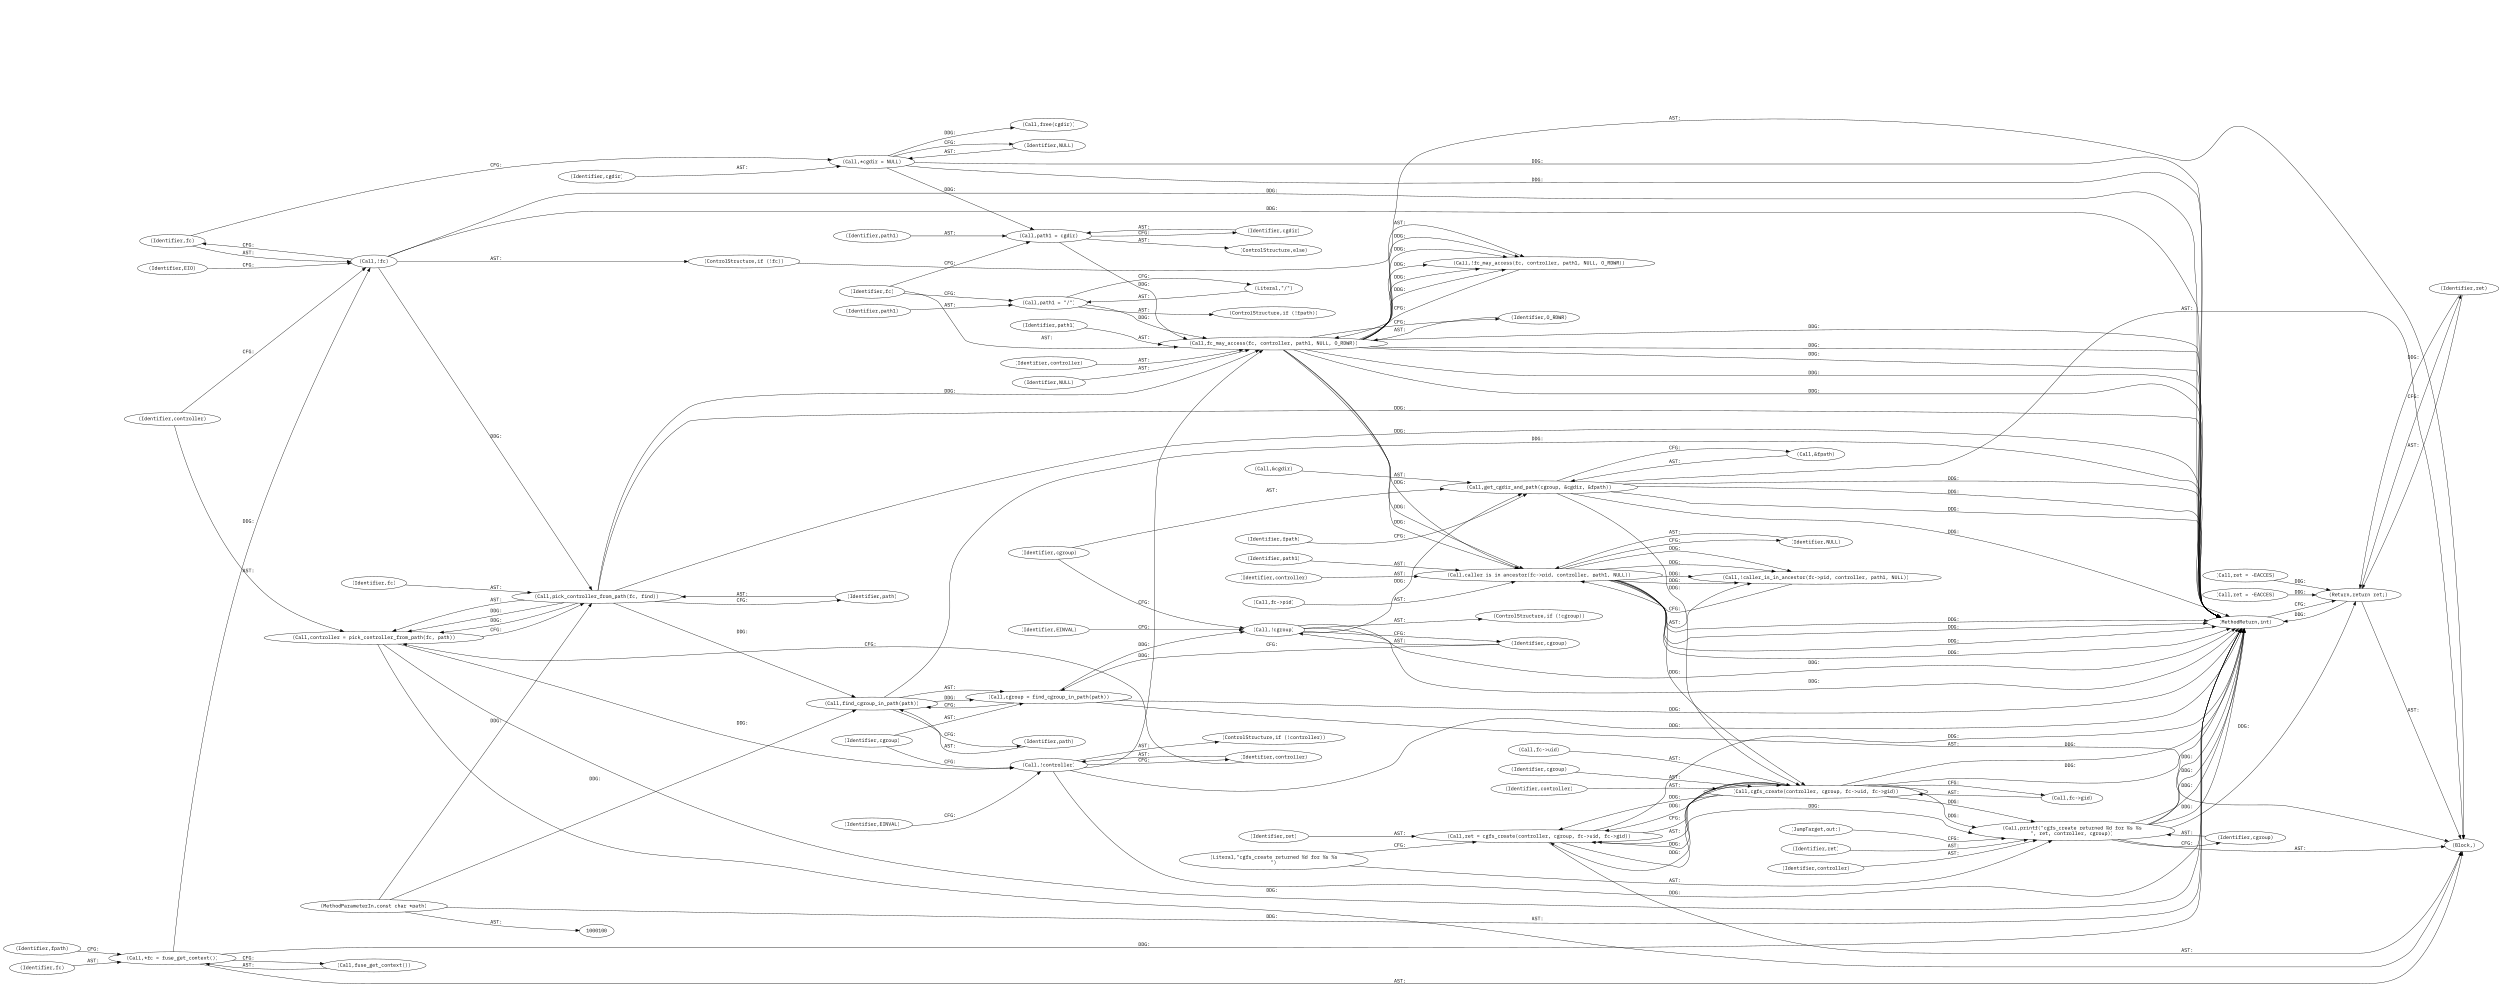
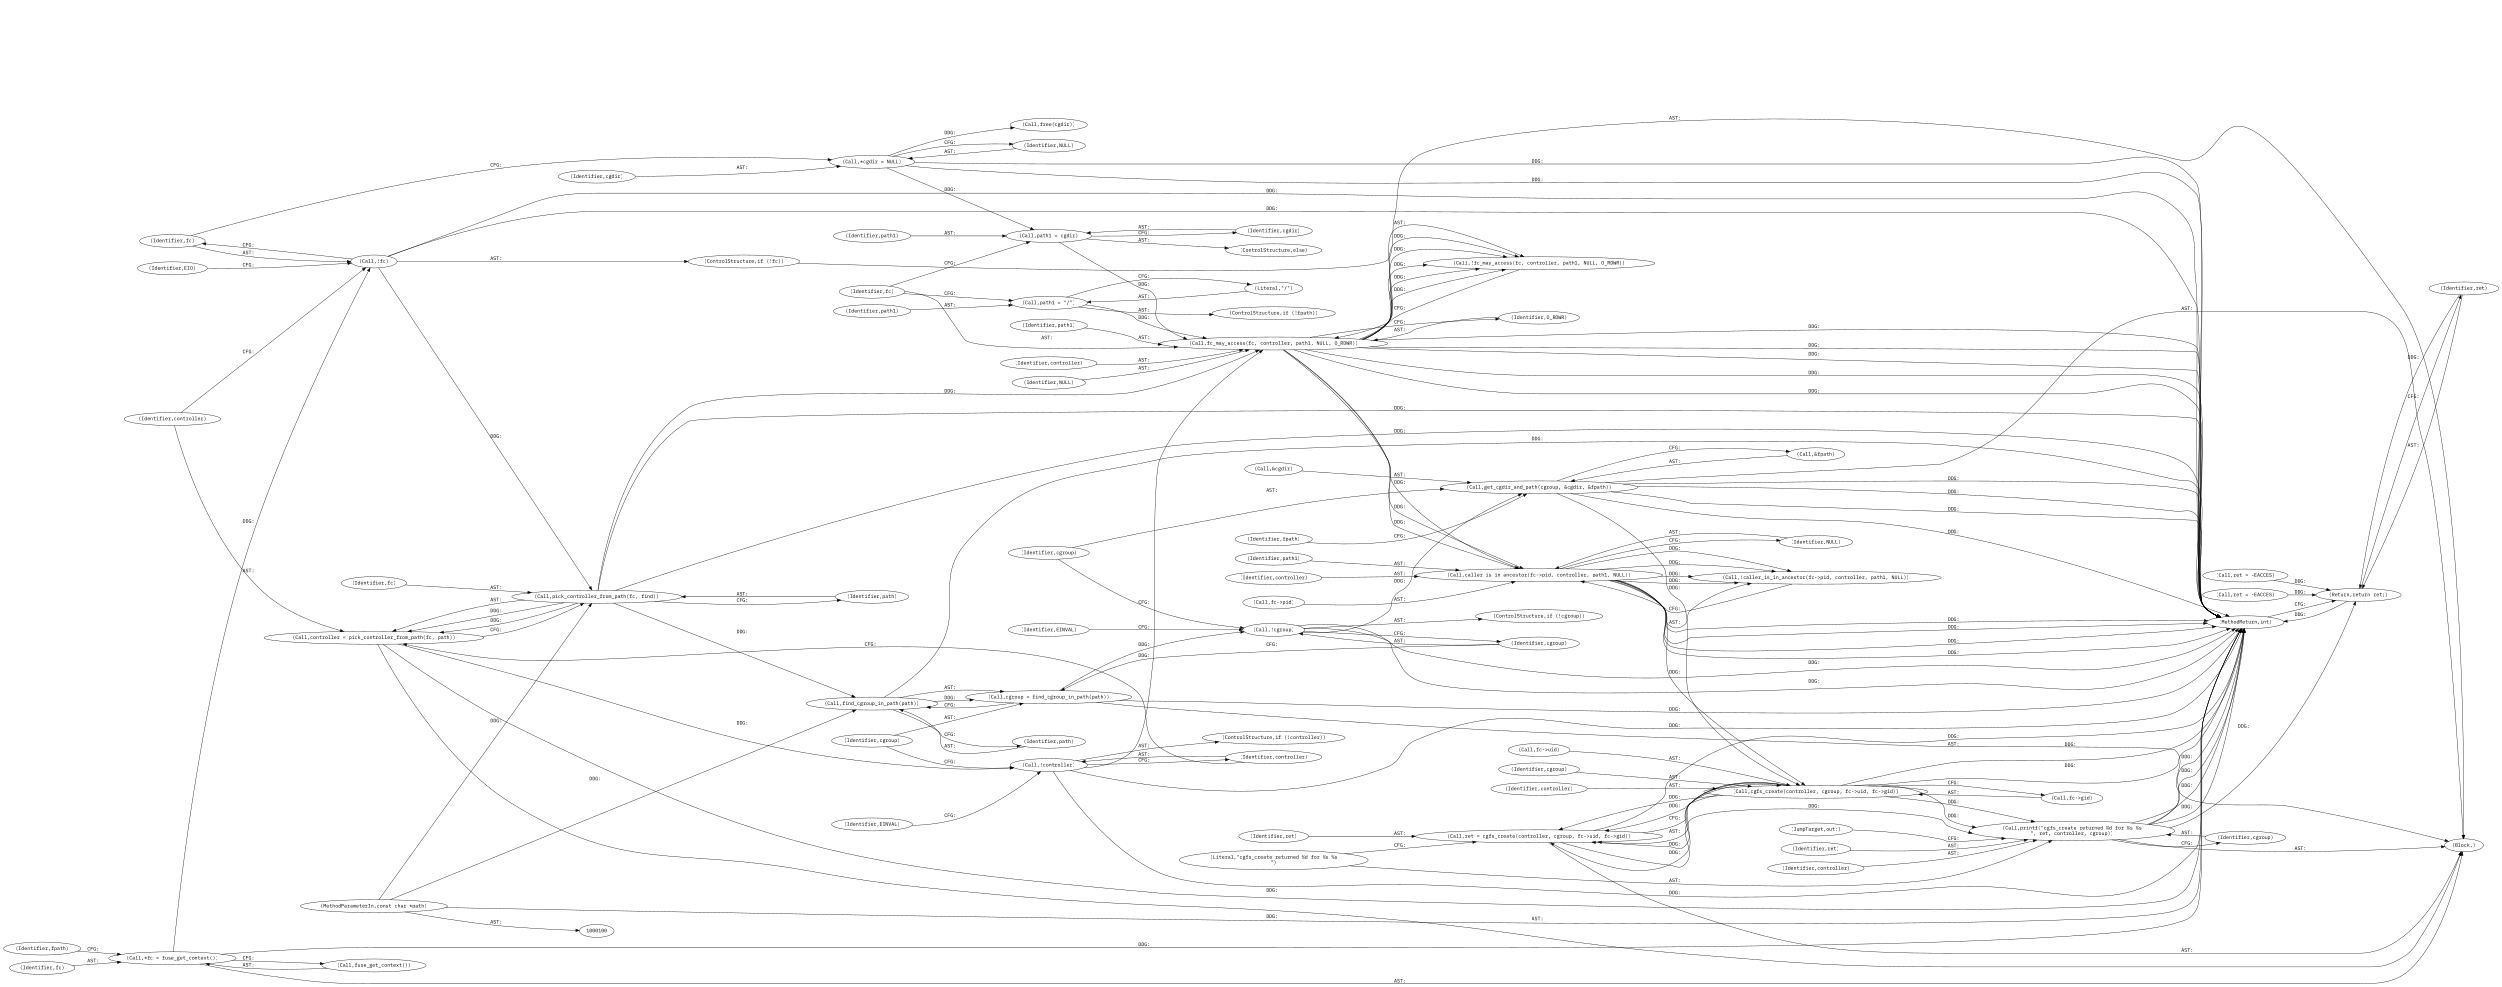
edge "(Return,return ret;)" -> "(Block,)": removed, label "AST:"
